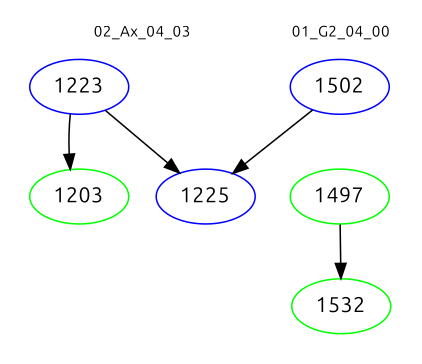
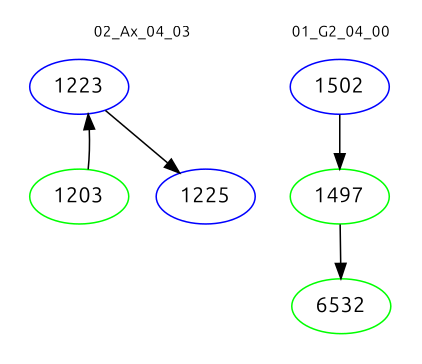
edge "1502" -> "1225": now "1502" -> "1497"
edge "1223" -> "1203": reversed
node "1532": label "1532" -> "6532"
